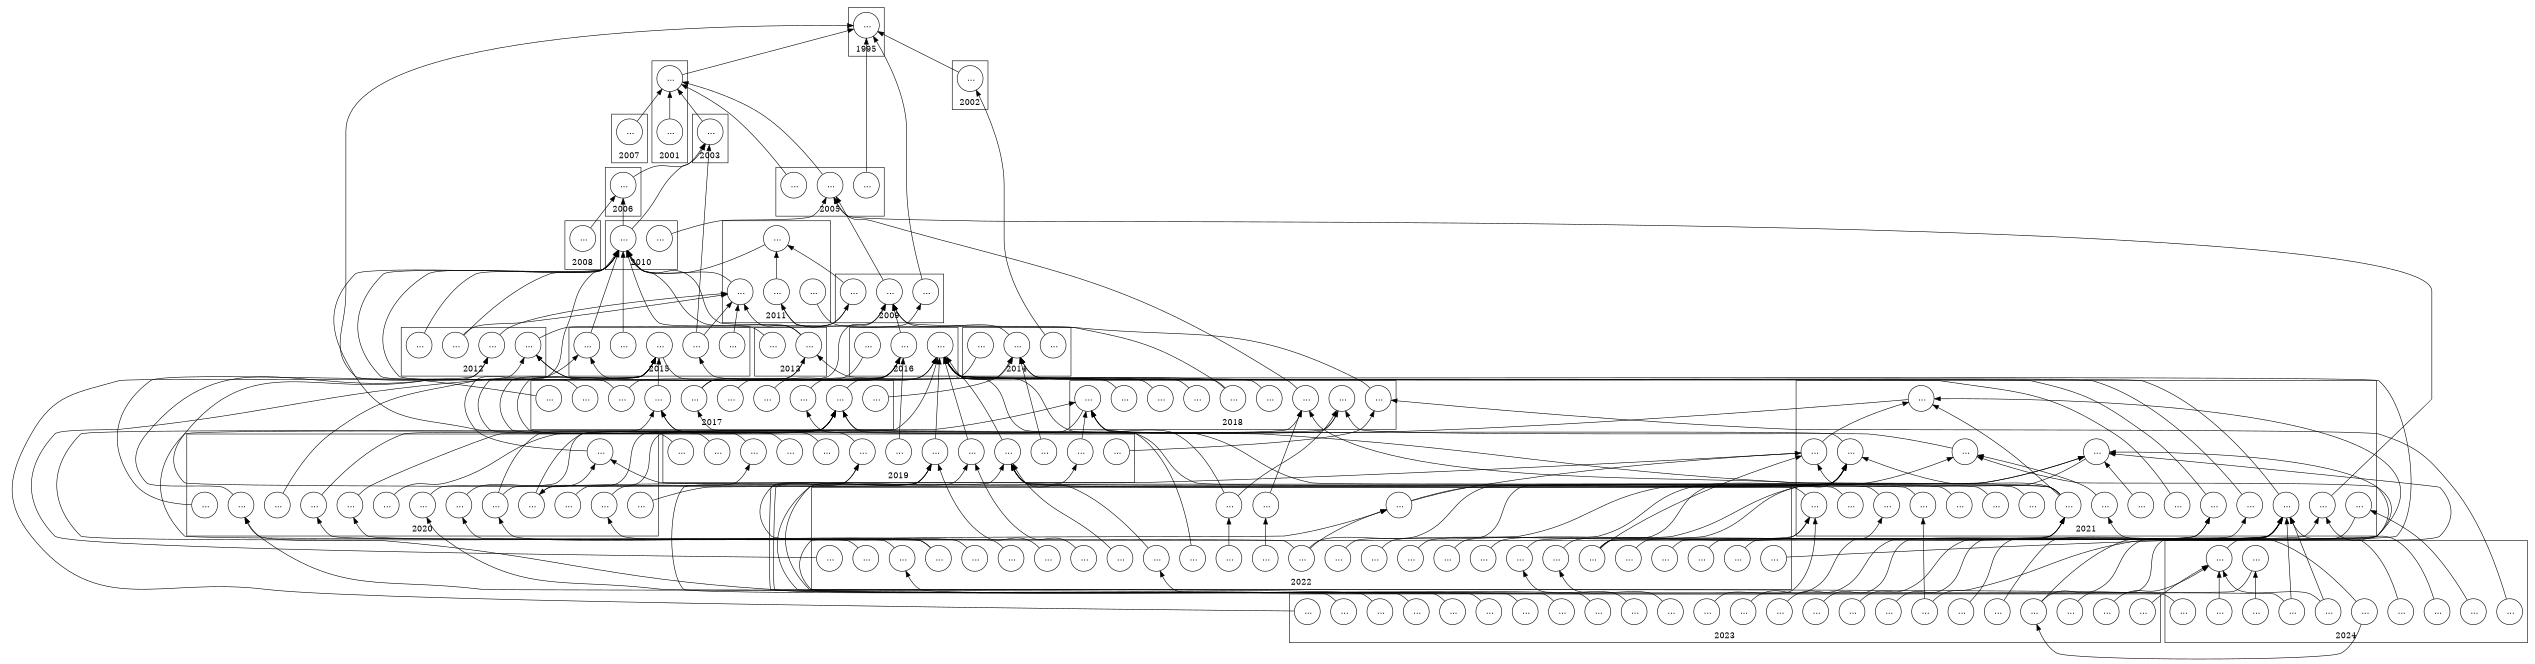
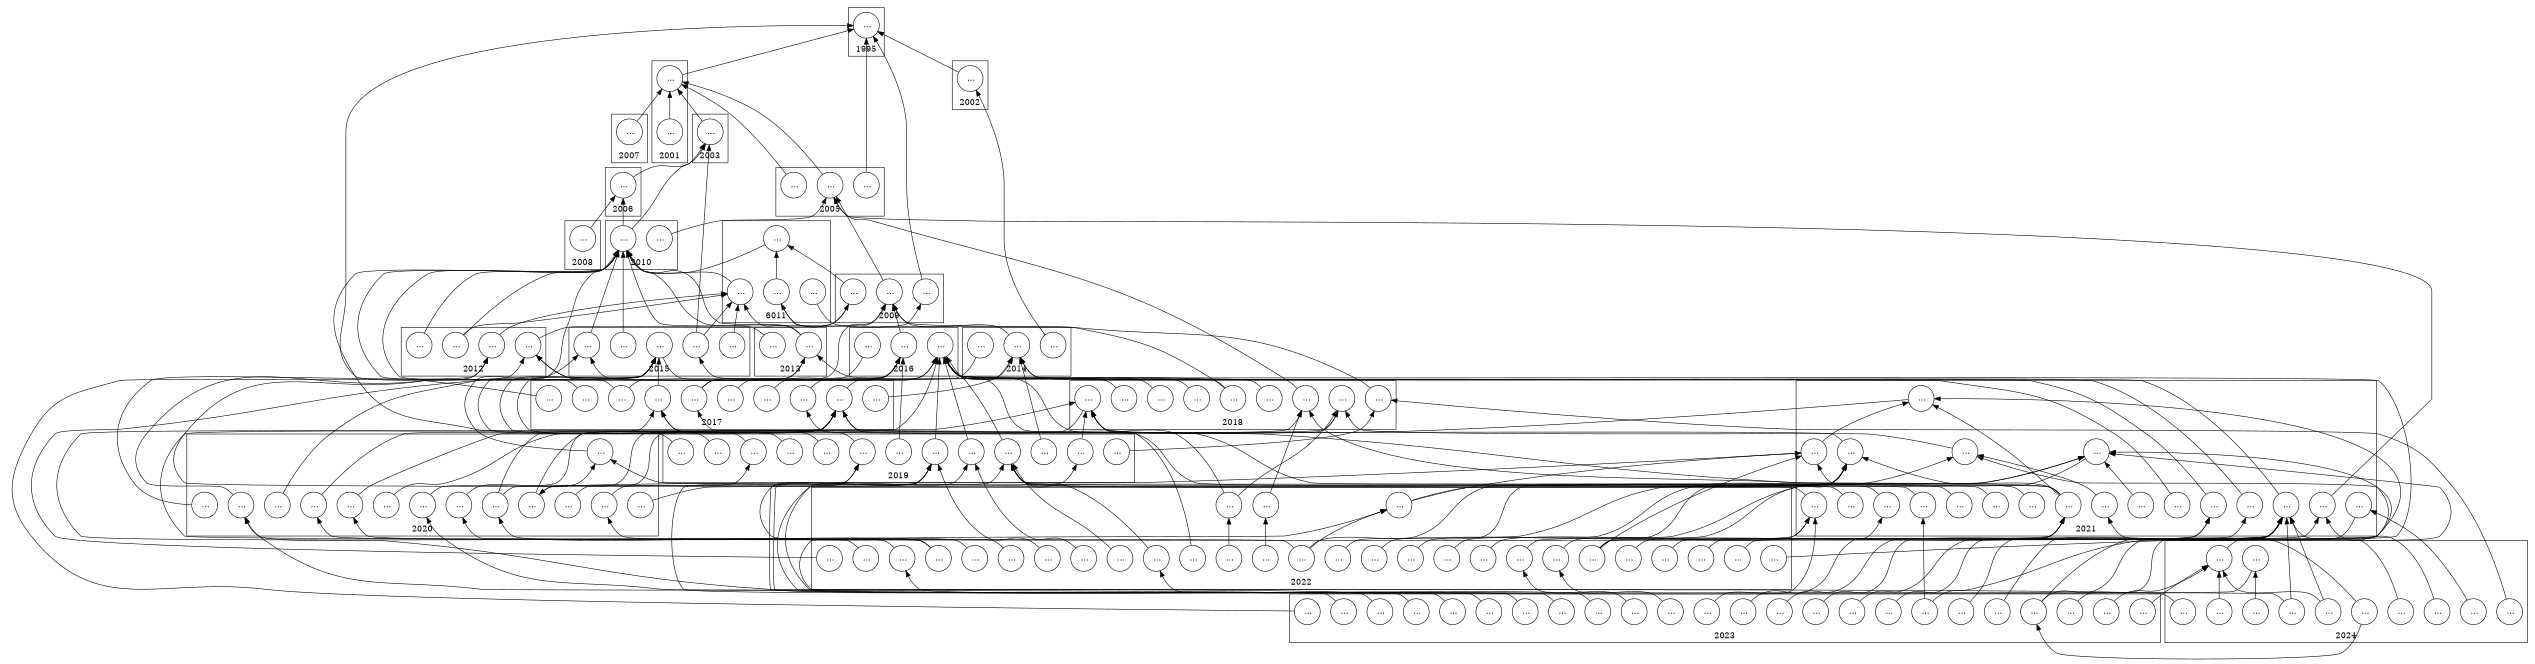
cluster "2011": label "2011" -> "6011"
